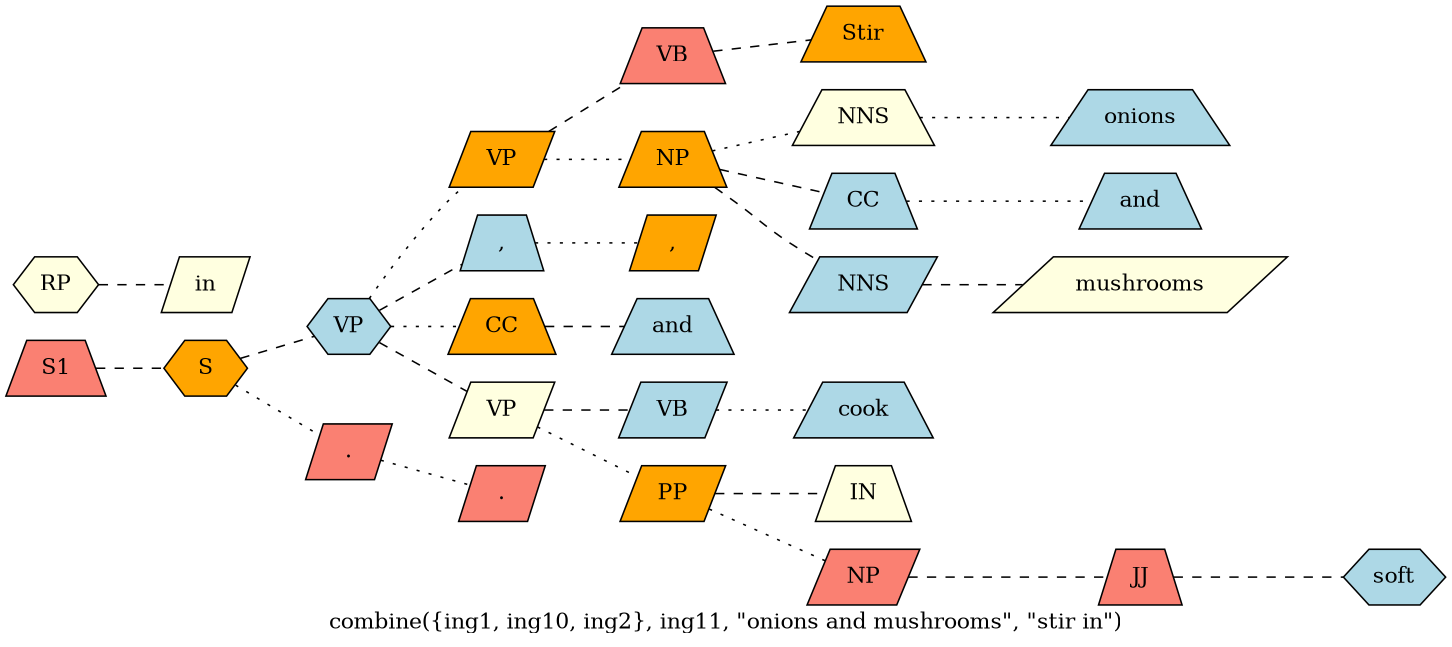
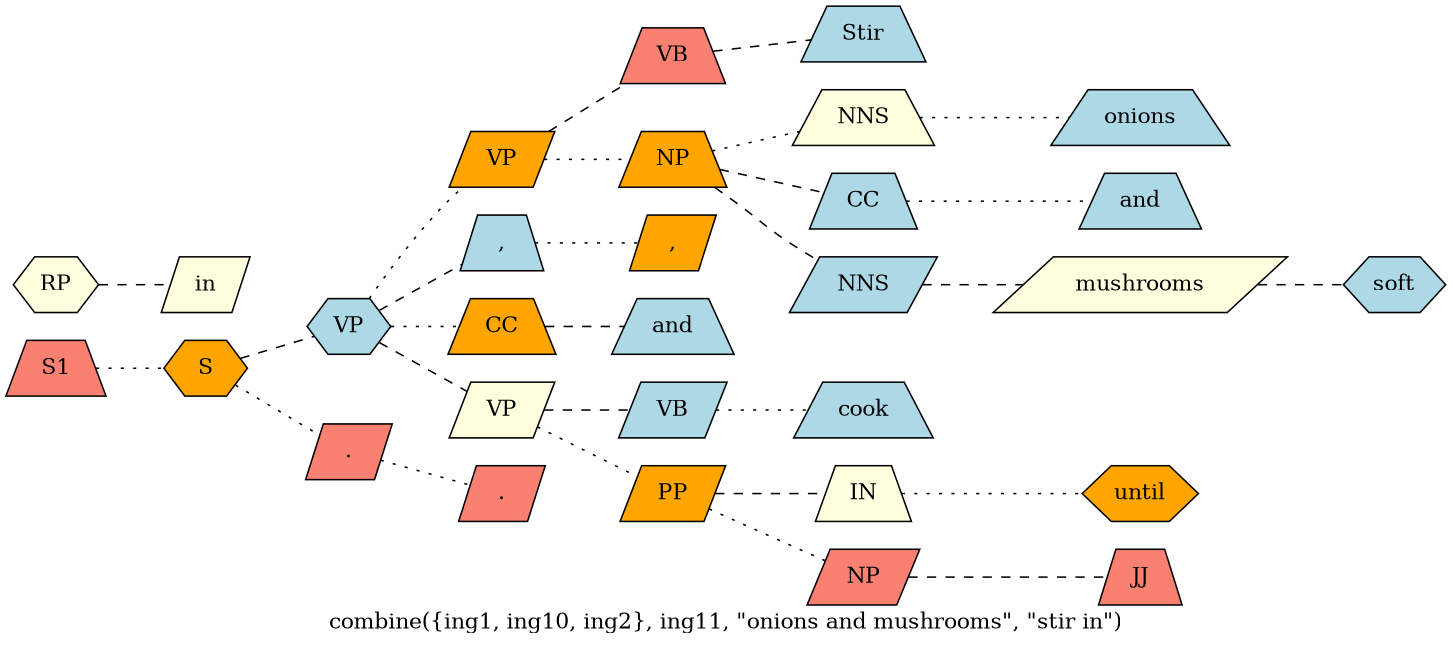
node "Stir": fillcolor orange -> lightblue
edge "S1" -- "S": style dashed -> dotted
node "until": added
edge "JJ" -- "soft": now "mushrooms" -- "soft"
